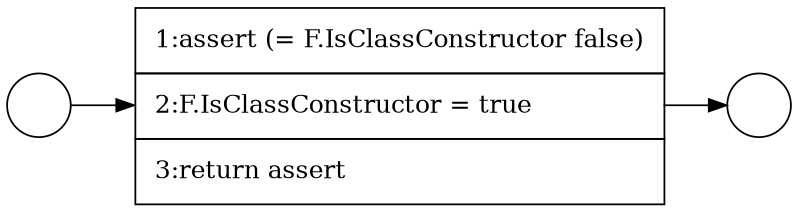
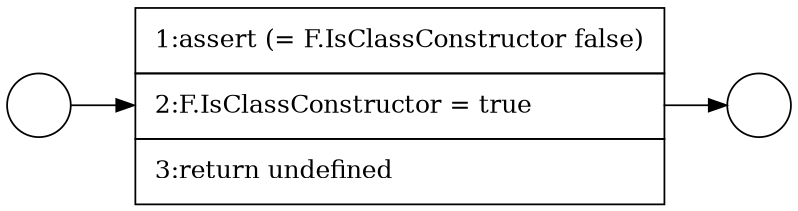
node "1:assert (= F.IsClassConstructor false)": text "3:return assert" -> "3:return undefined"
